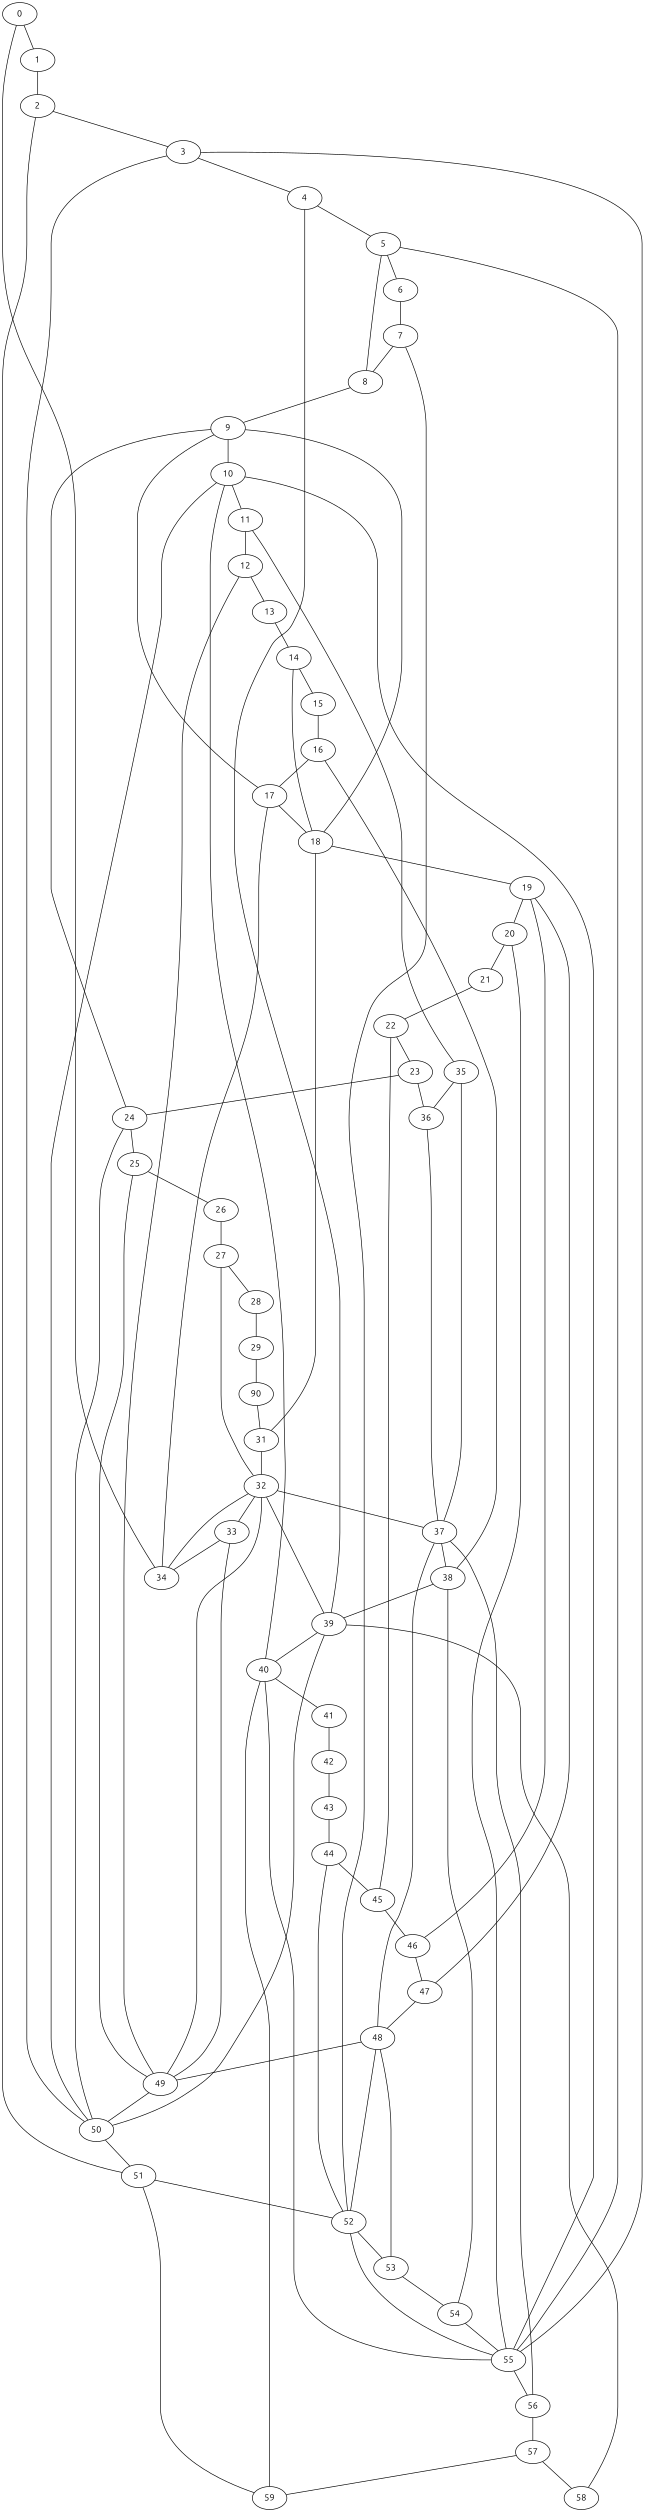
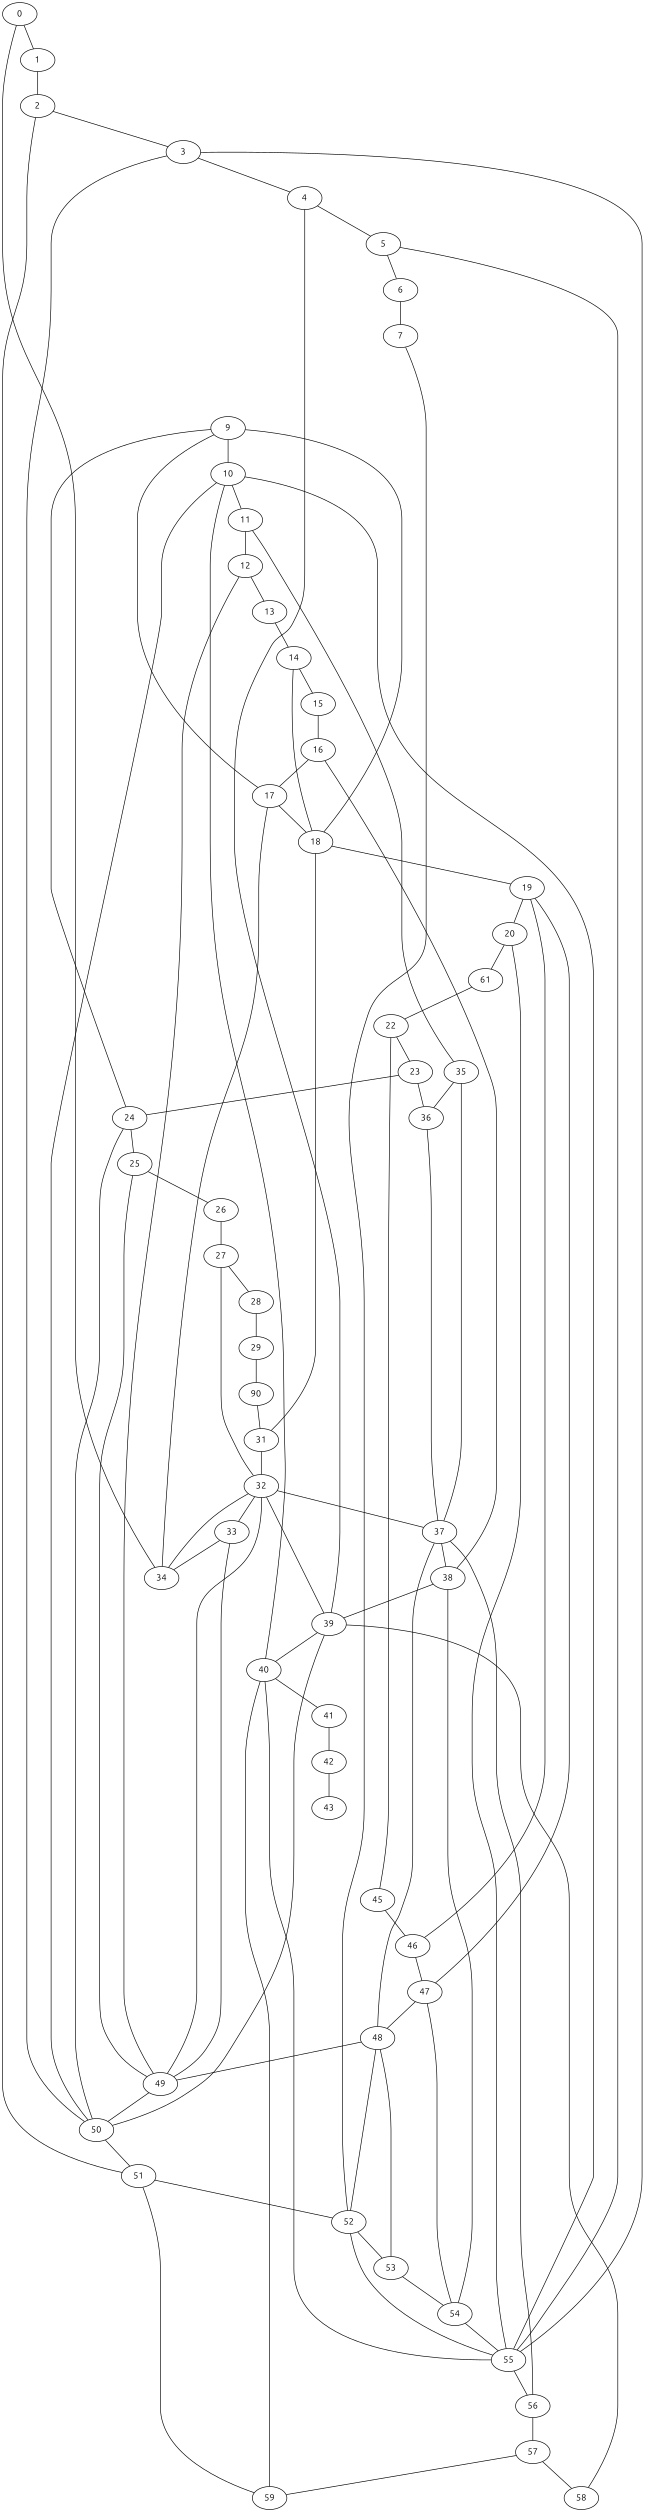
node "8": removed
node "21": label "21" -> "61"
node "44": removed
edge "47" -- "54": added
